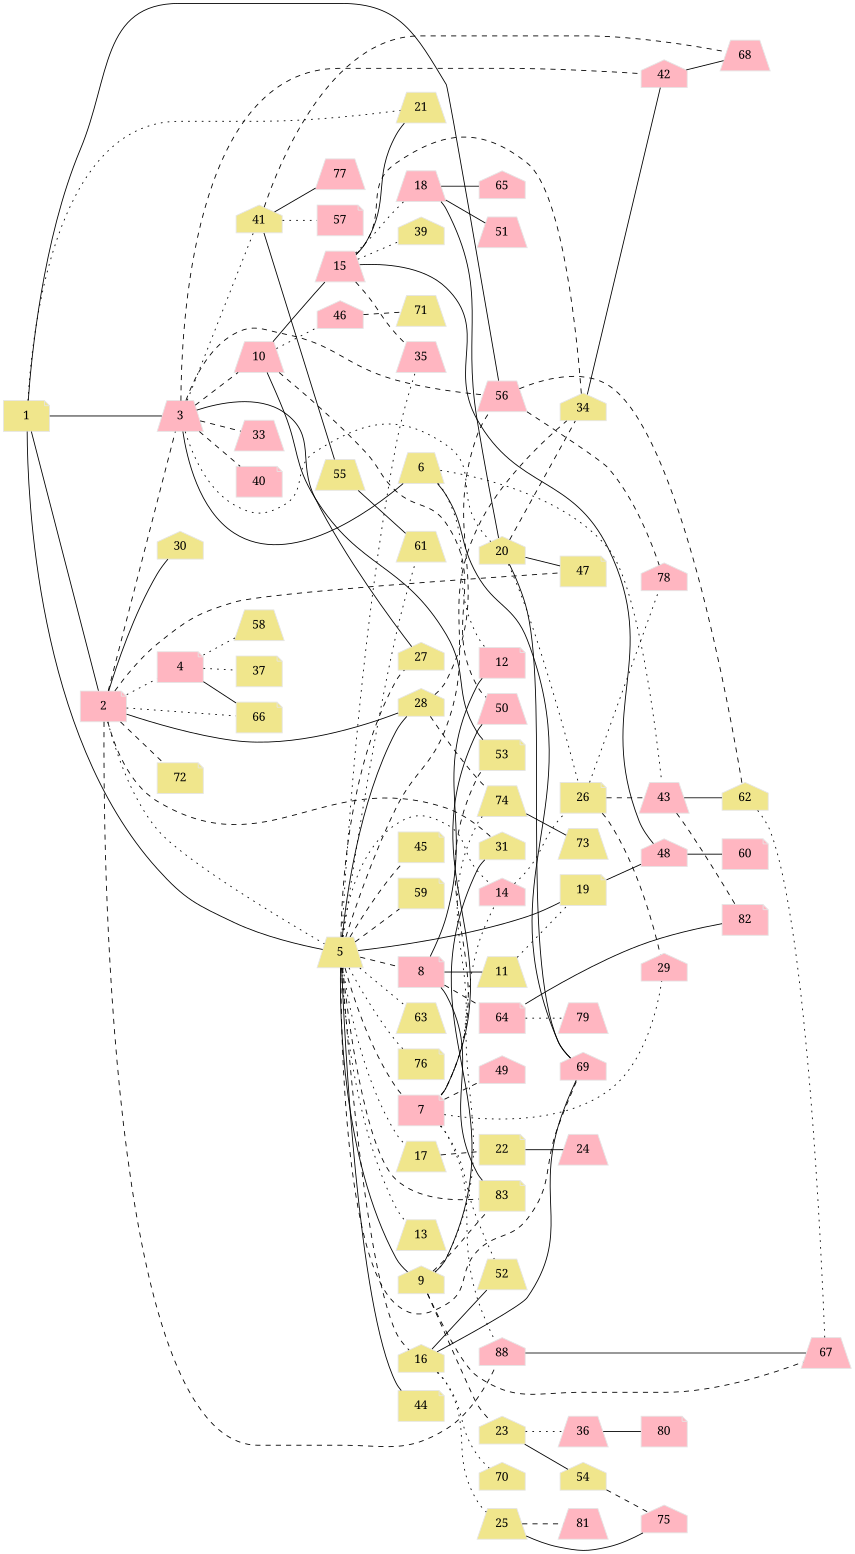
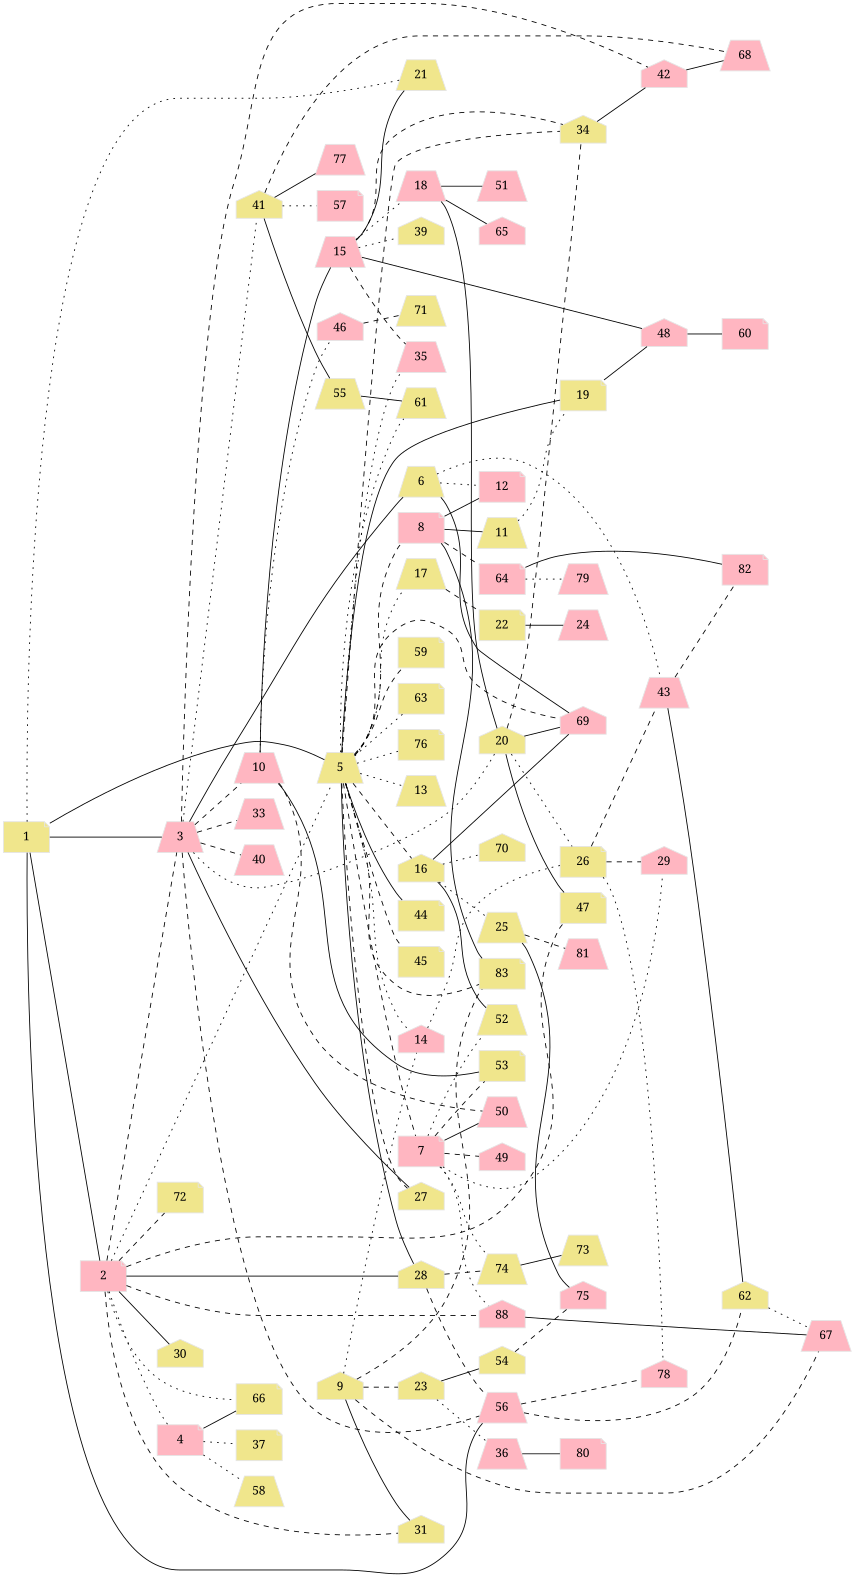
node "40": shape note -> trapezium
node "63": shape trapezium -> note
edge "5" -- "9": removed
